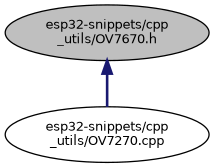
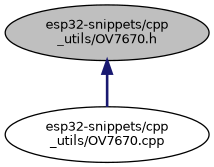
node "esp32-snippets/cpp _utils/OV7270.cpp": label "esp32-snippets/cpp _utils/OV7270.cpp" -> "esp32-snippets/cpp _utils/OV7670.cpp"
